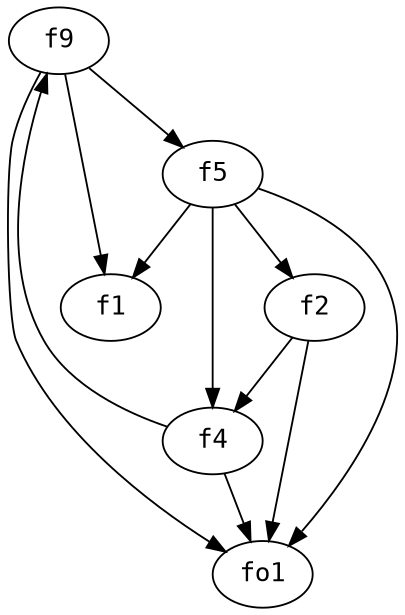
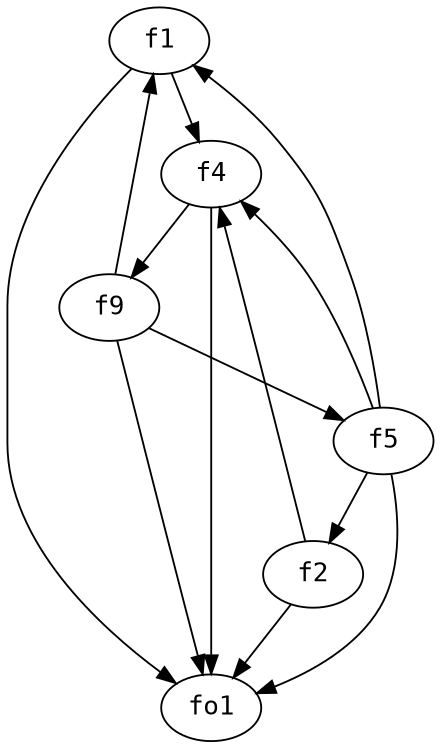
edge "f1" -> "f4": added
edge "f1" -> "fo1": added
